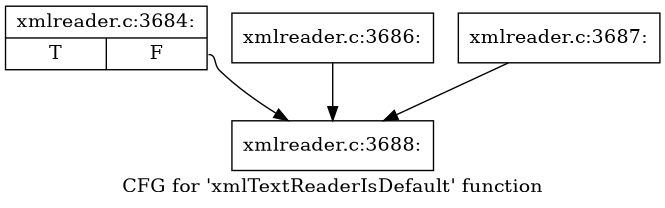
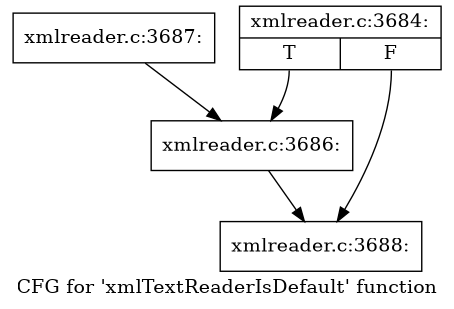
edge "xmlreader.c:3687:" -> "xmlreader.c:3688:": now "xmlreader.c:3687:" -> "xmlreader.c:3686:"
edge "xmlreader.c:3684:" -> "xmlreader.c:3686:": added
